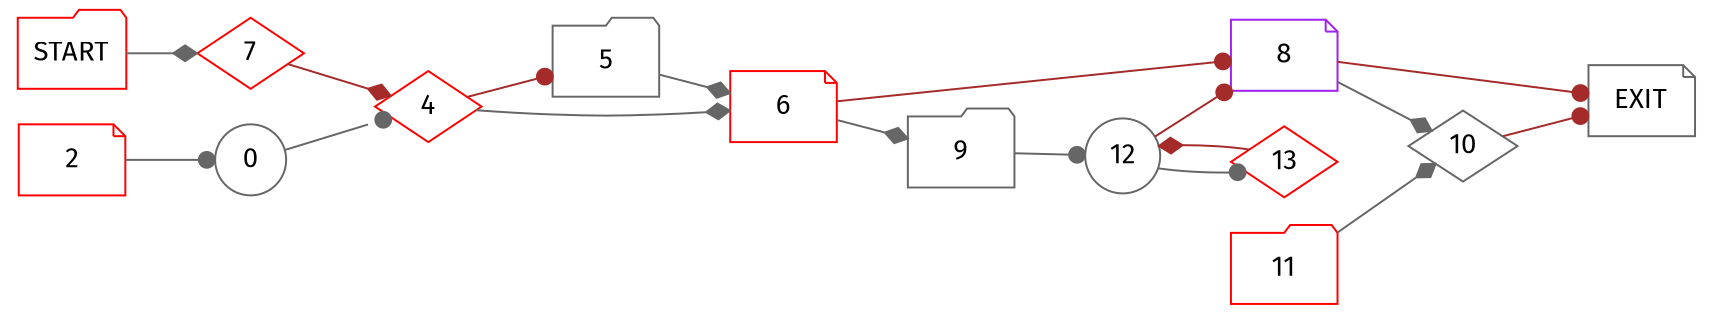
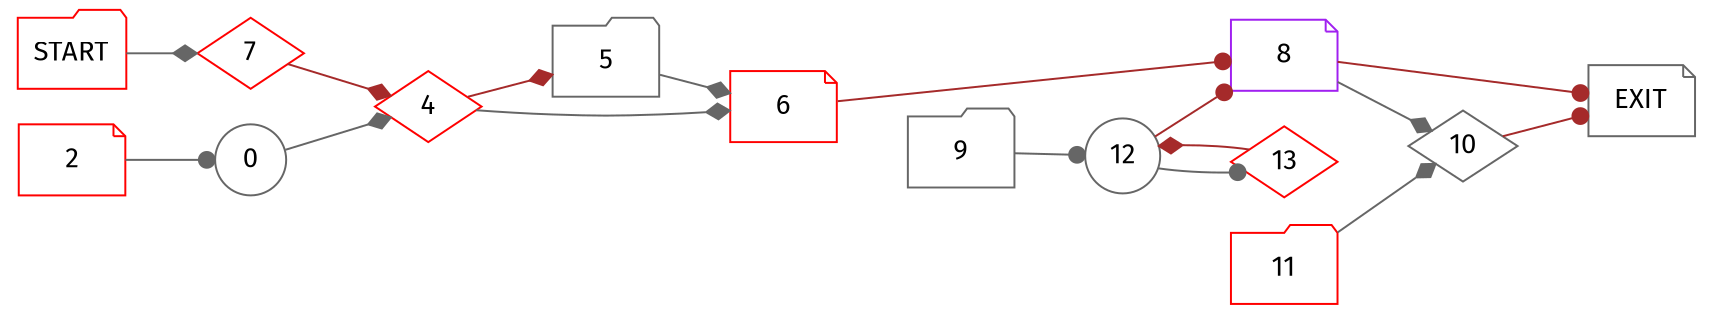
edge "4" -> "5": arrowhead dot -> diamond
edge "6" -> "9": removed
edge "0" -> "4": arrowhead dot -> diamond
